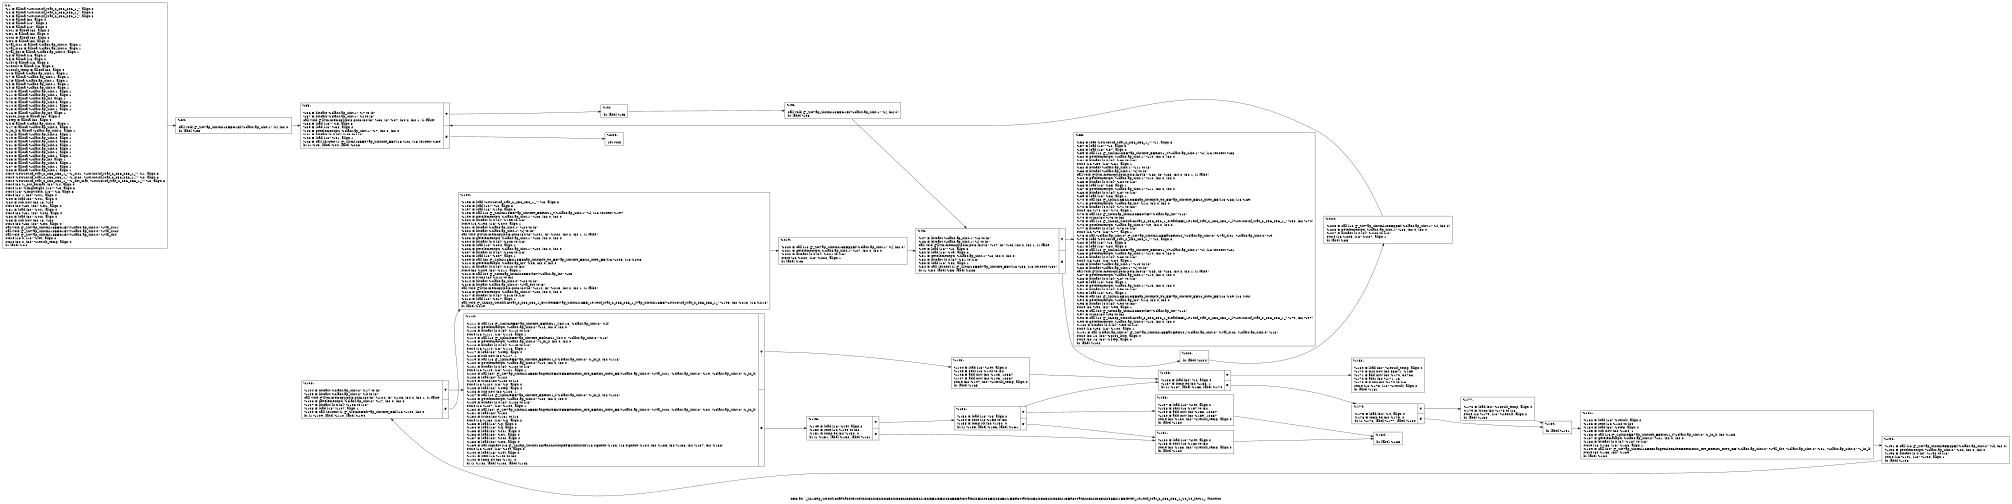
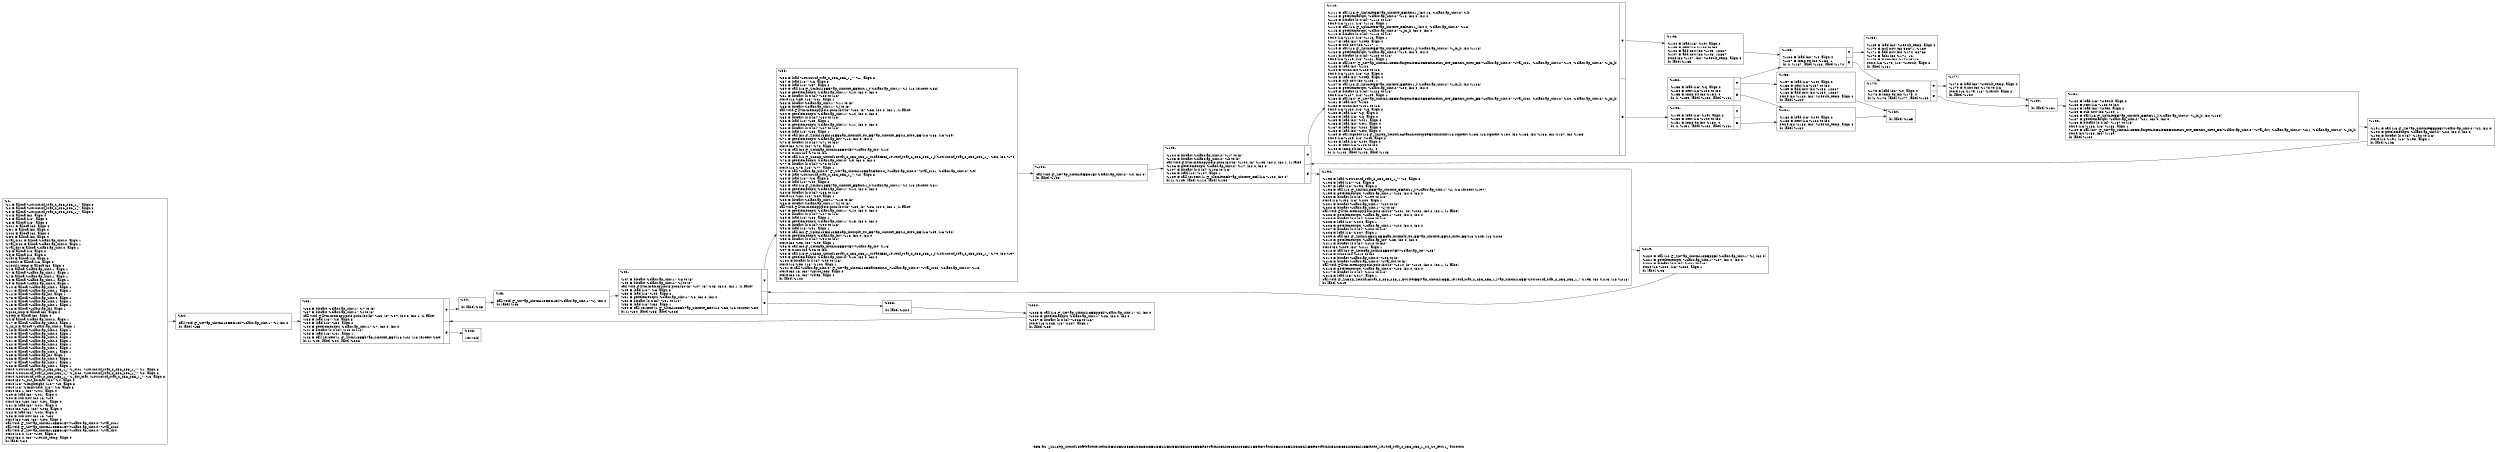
node "%102:": added
edge "%148:" -> "%152:": removed
